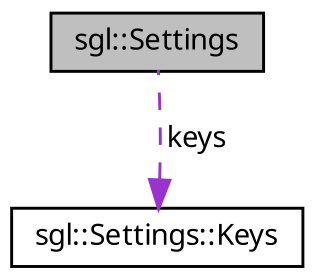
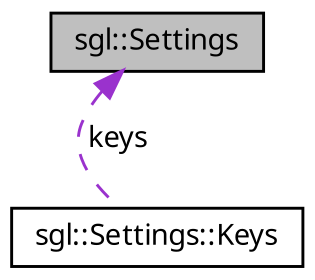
edge "sgl::Settings" -> "sgl::Settings::Keys": reversed
